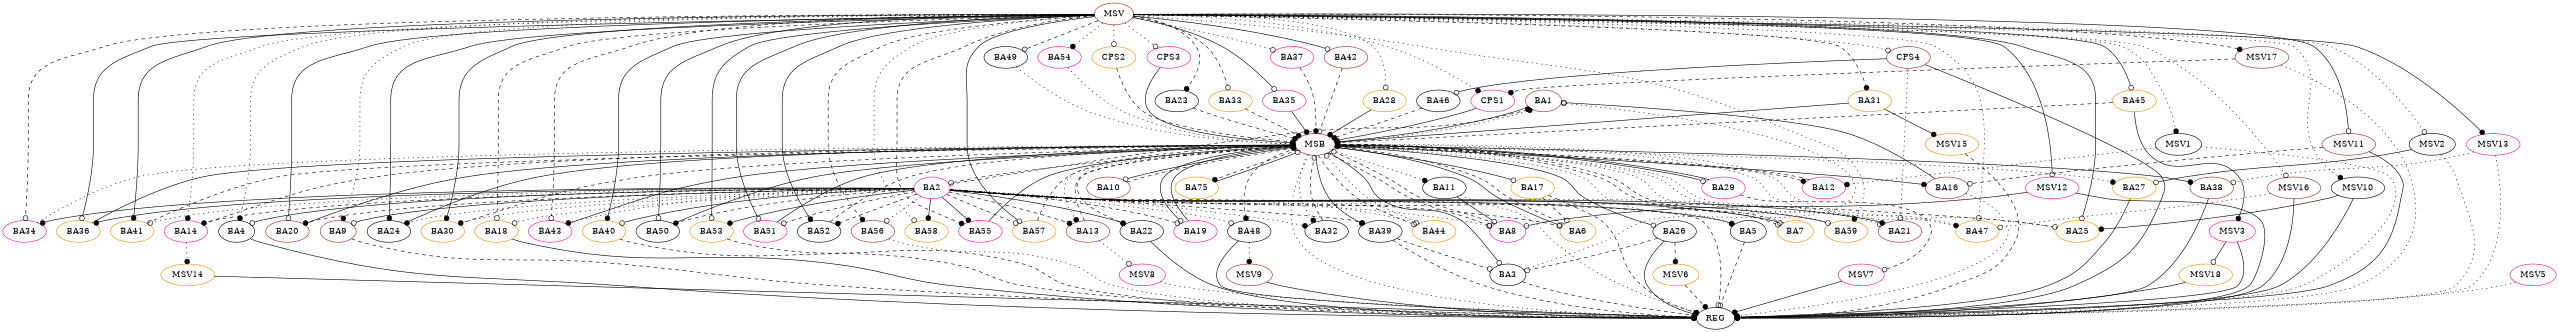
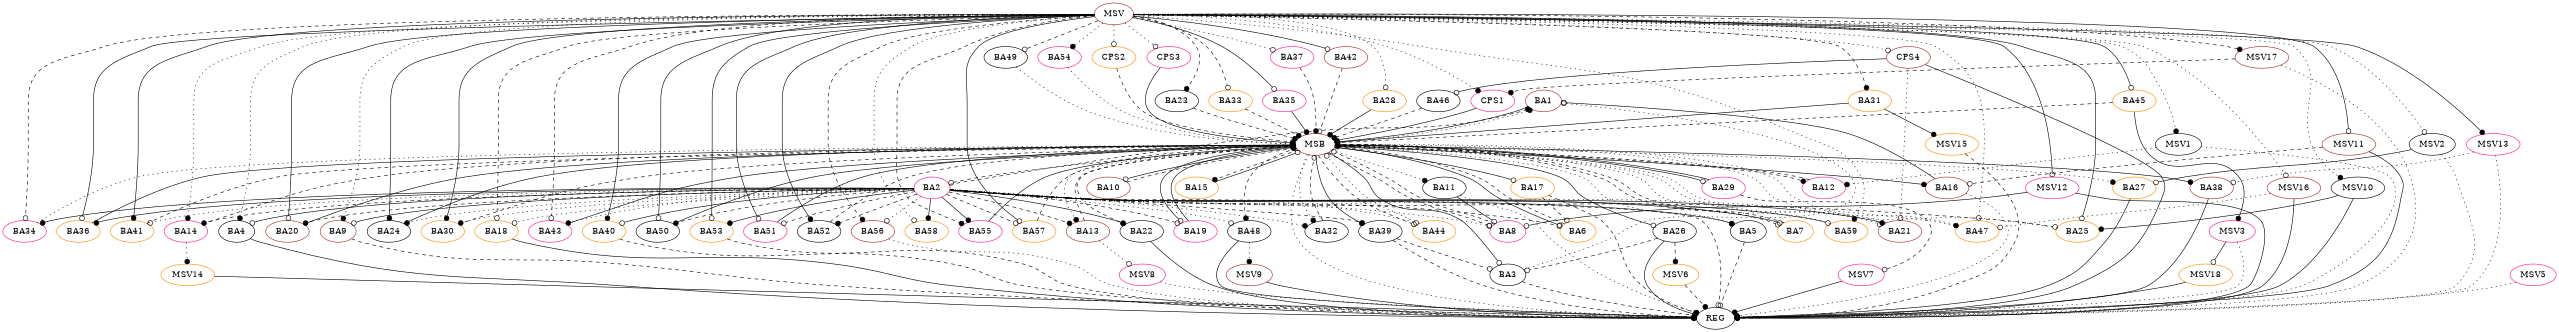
node "BA75": label "BA75" -> "BA15"
edge "MSV3" -> "REG": style solid -> dotted
